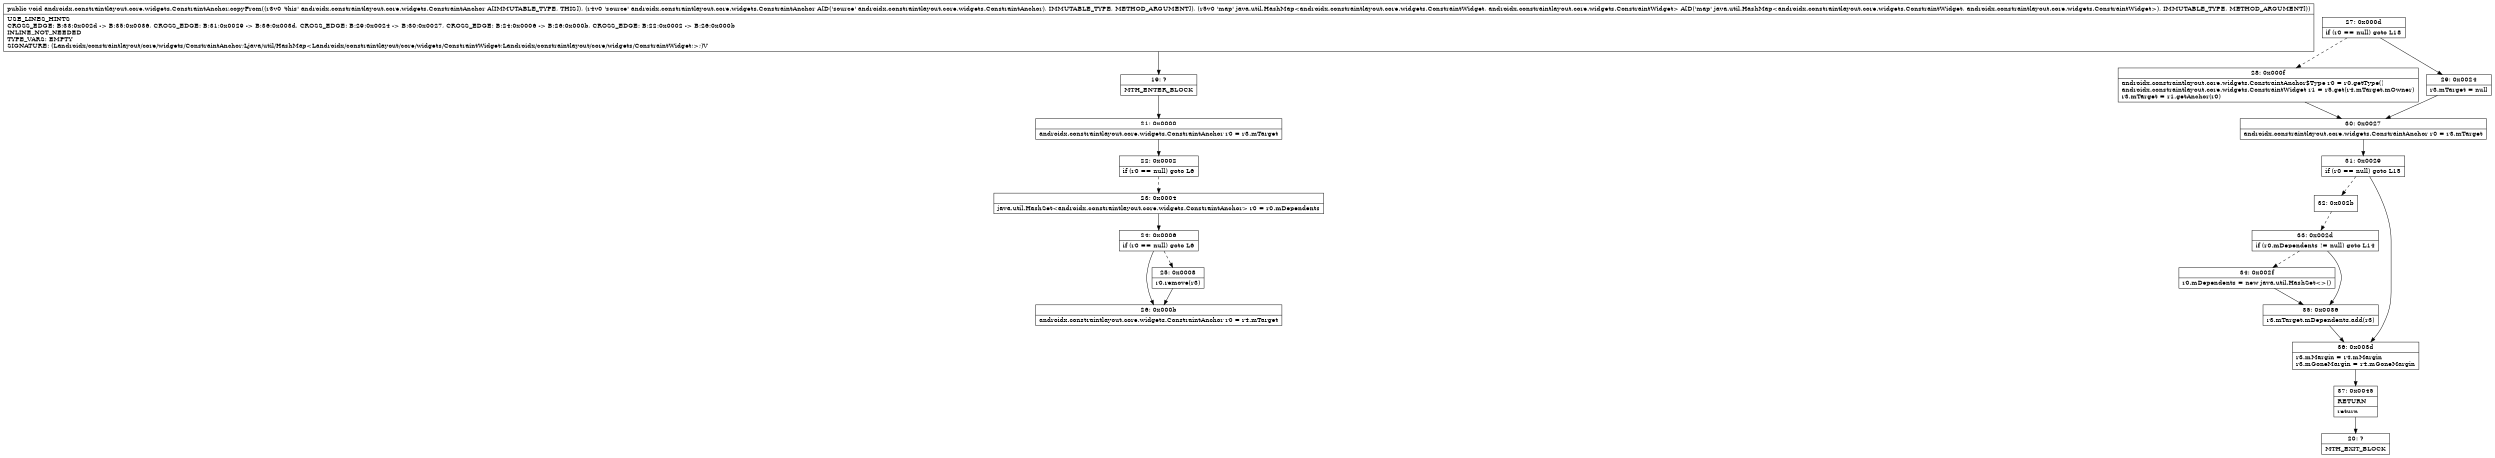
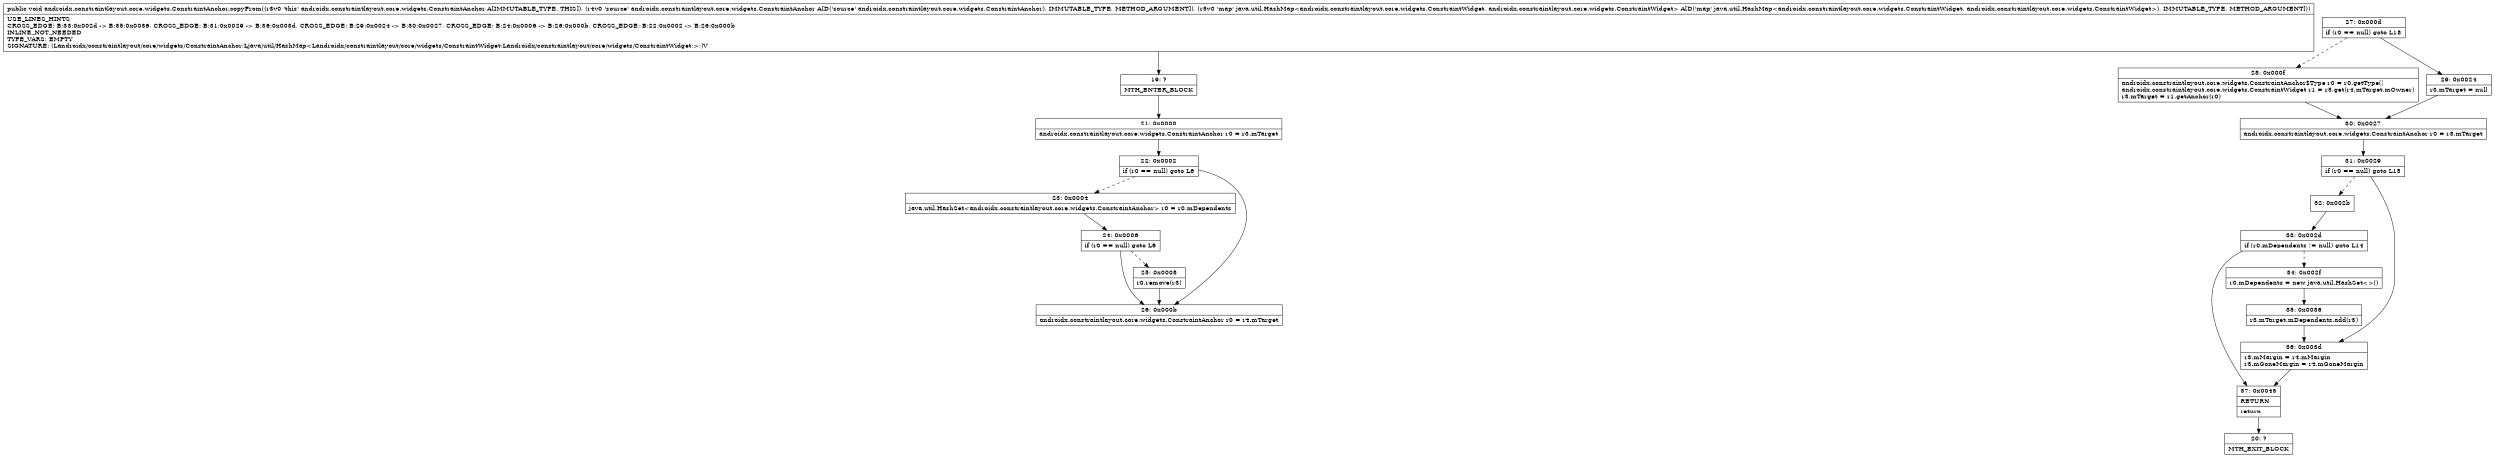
edge "32: 0x002b" -> "33: 0x002d": style dashed -> solid
edge "22: 0x0002" -> "26: 0x000b": added
edge "33: 0x002d" -> "35: 0x0036": now "33: 0x002d" -> "37: 0x0045"
